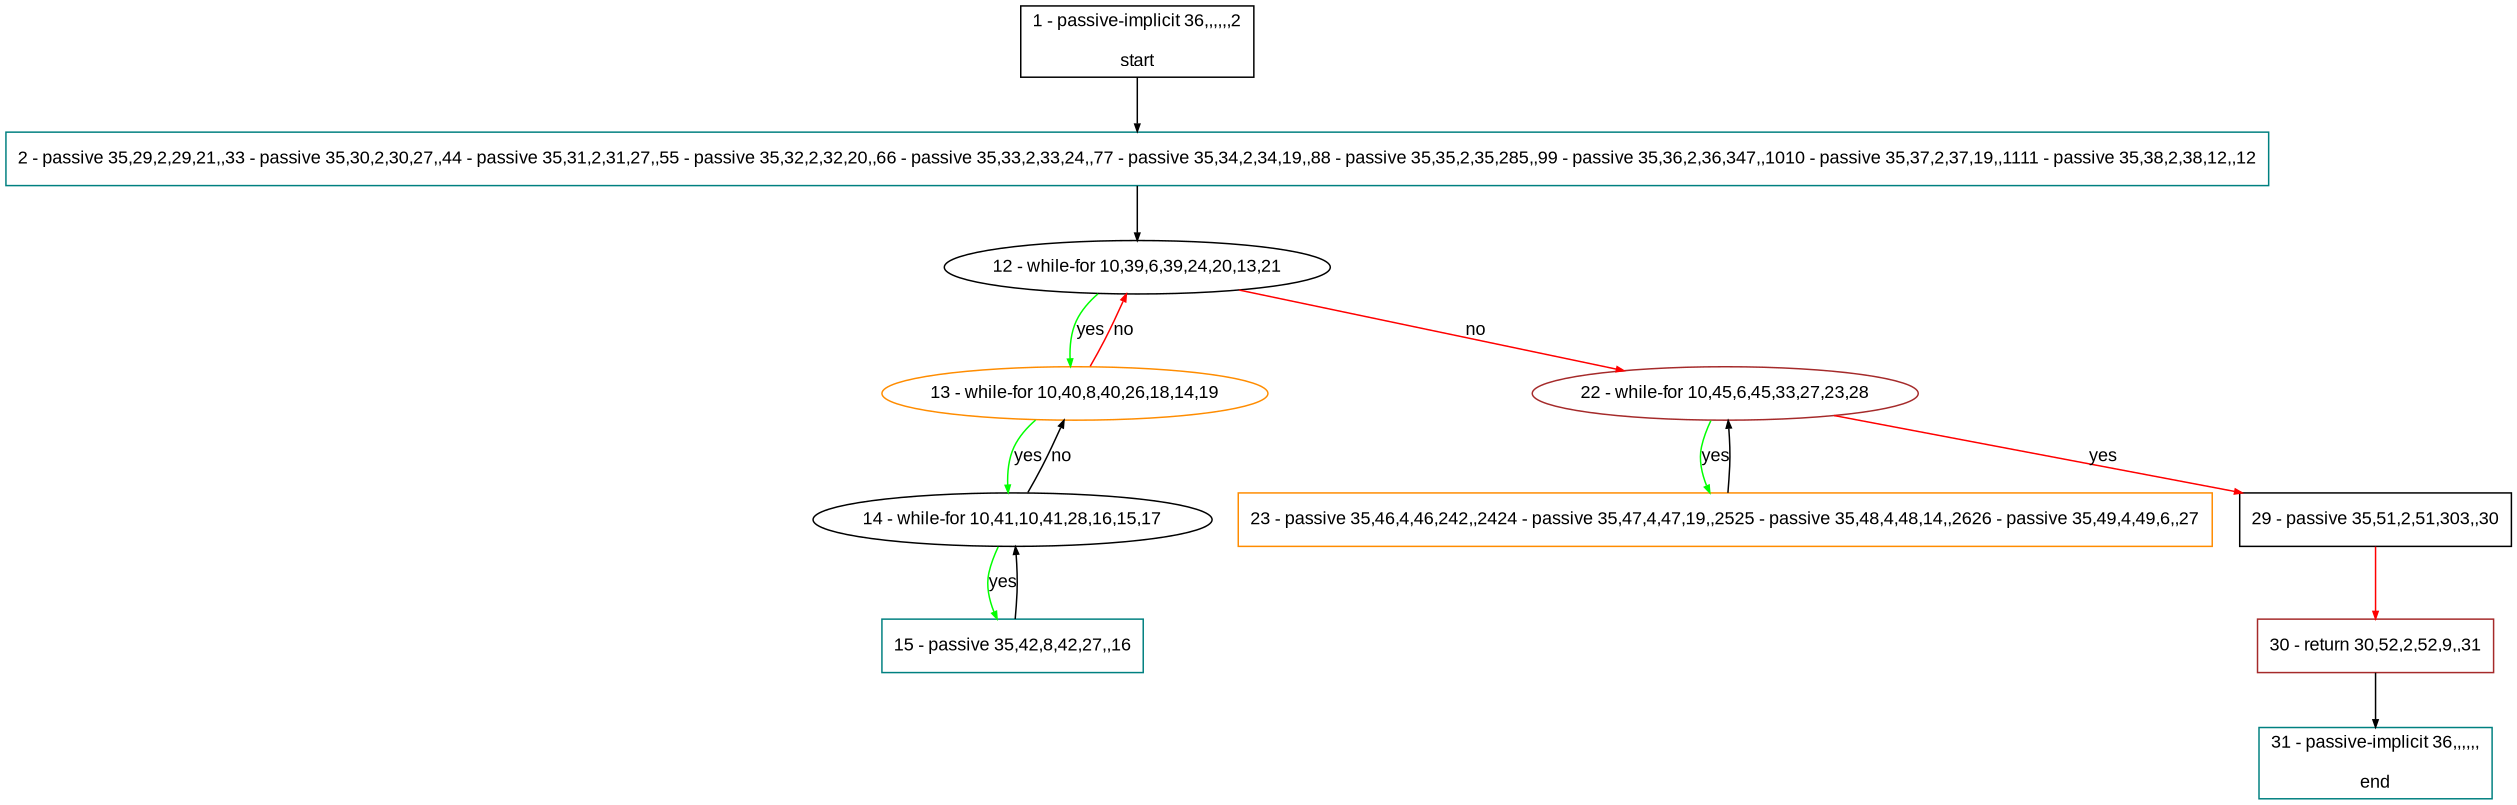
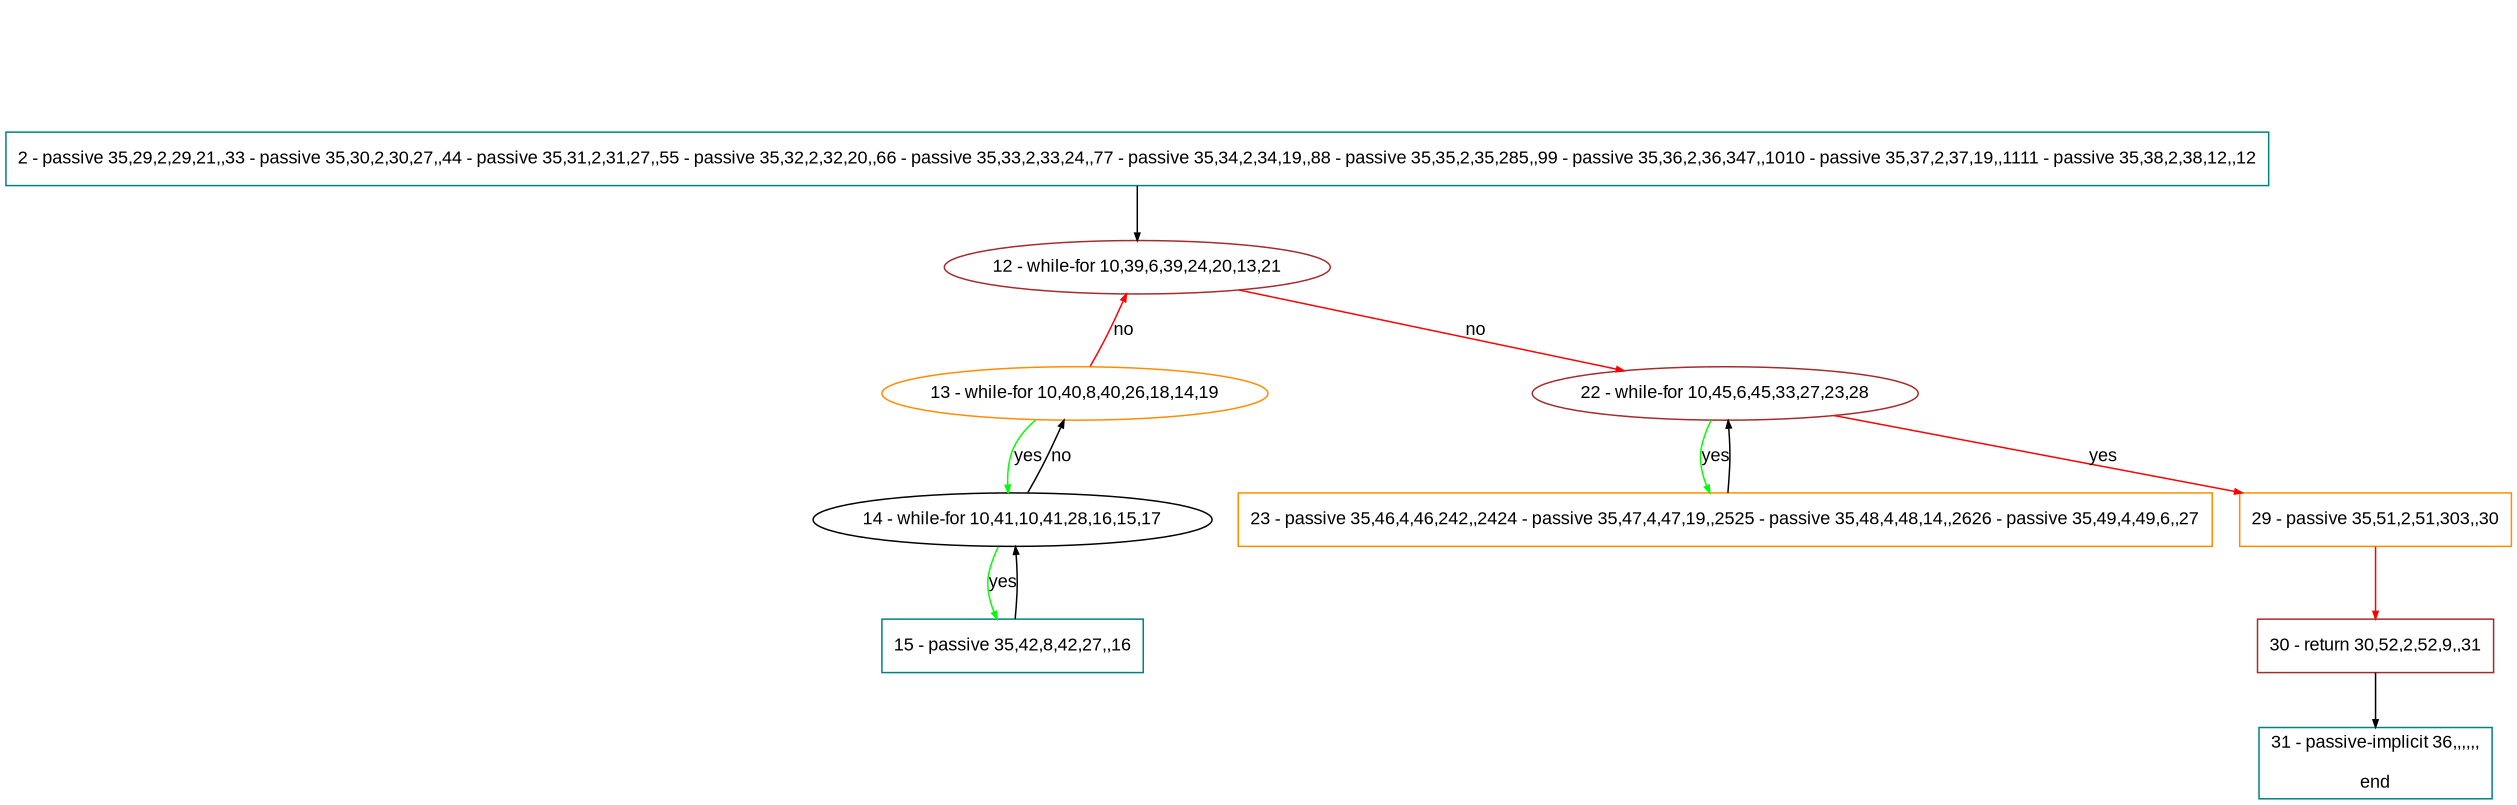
node "1 - passive-implicit 36,,,,,,2 start": removed
node "12 - while-for 10,39,6,39,24,20,13,21": color black -> brown
edge "12 - while-for 10,39,6,39,24,20,13,21" -> "13 - while-for 10,40,8,40,26,18,14,19": removed, label "yes"
node "29 - passive 35,51,2,51,303,,30": color black -> darkorange
